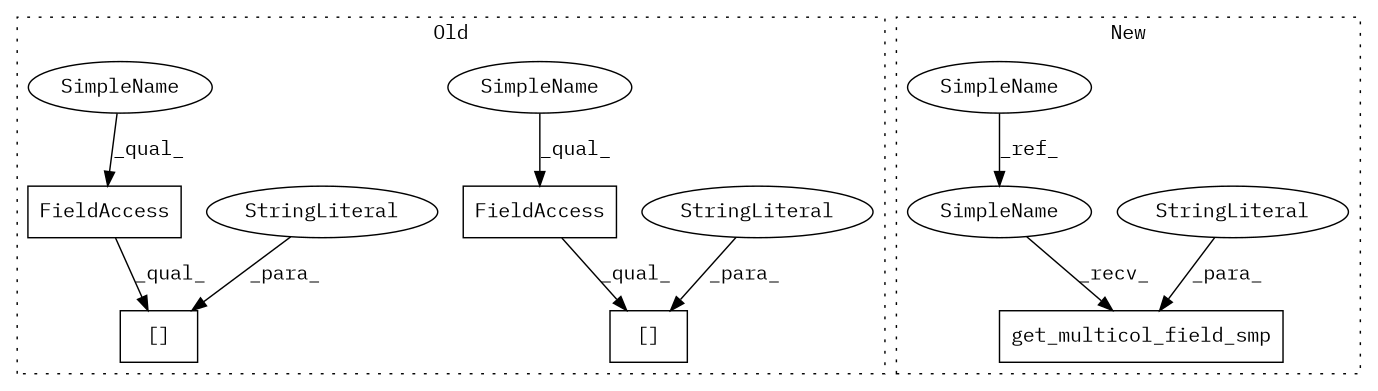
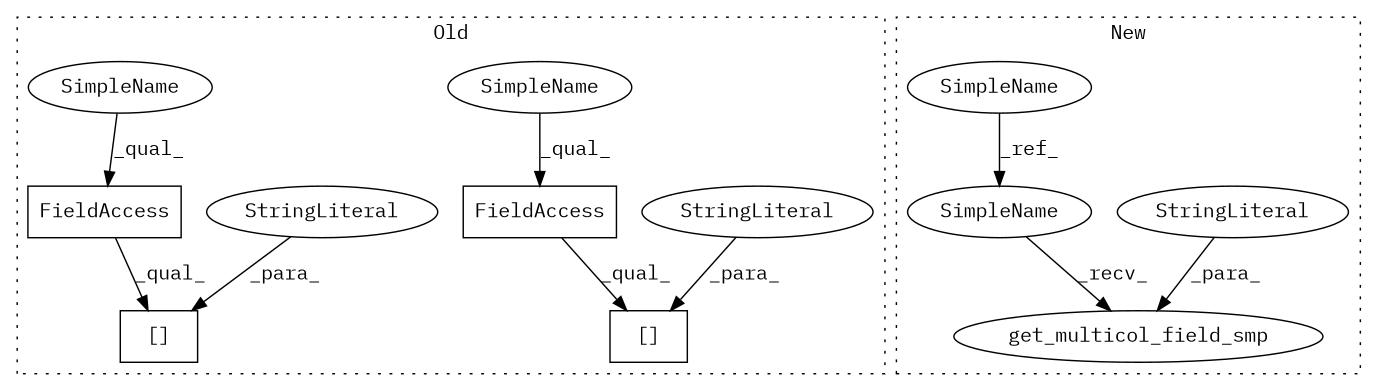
node "get_multicol_field_smp": shape box -> ellipse
